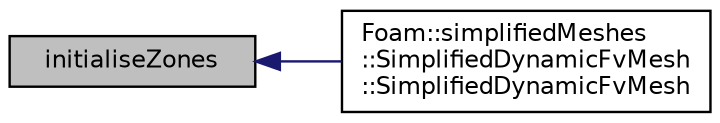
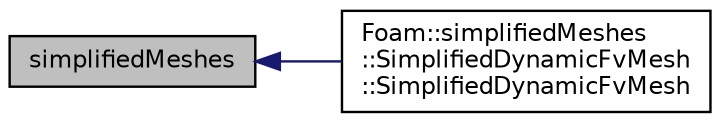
node "initialiseZones": label "initialiseZones" -> "simplifiedMeshes"
